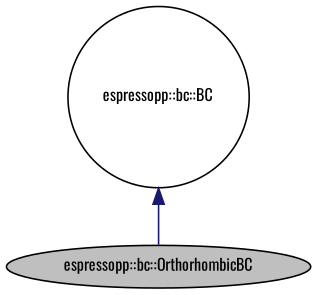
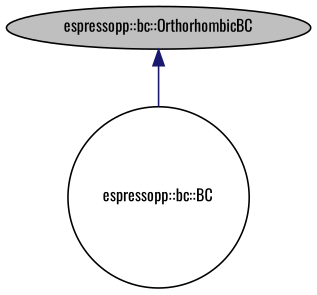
edge "espressopp::bc::OrthorhombicBC" -> "espressopp::bc::BC": reversed
